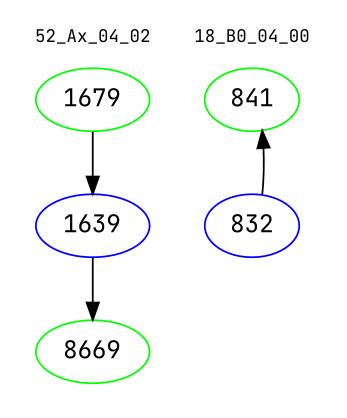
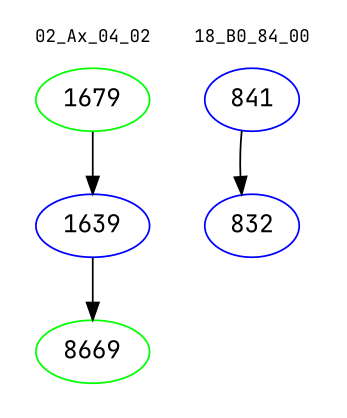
cluster "52_Ax_04_02": label "52_Ax_04_02" -> "02_Ax_04_02"
cluster "18_B0_04_00": label "18_B0_04_00" -> "18_B0_84_00"
node "841": color green -> blue
edge "832" -> "841": reversed
